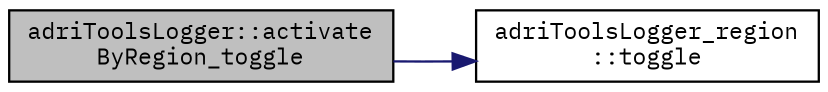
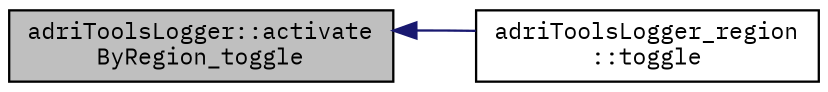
edge "adriToolsLogger::activate ByRegion_toggle" -> "adriToolsLogger_region ::toggle": reversed
